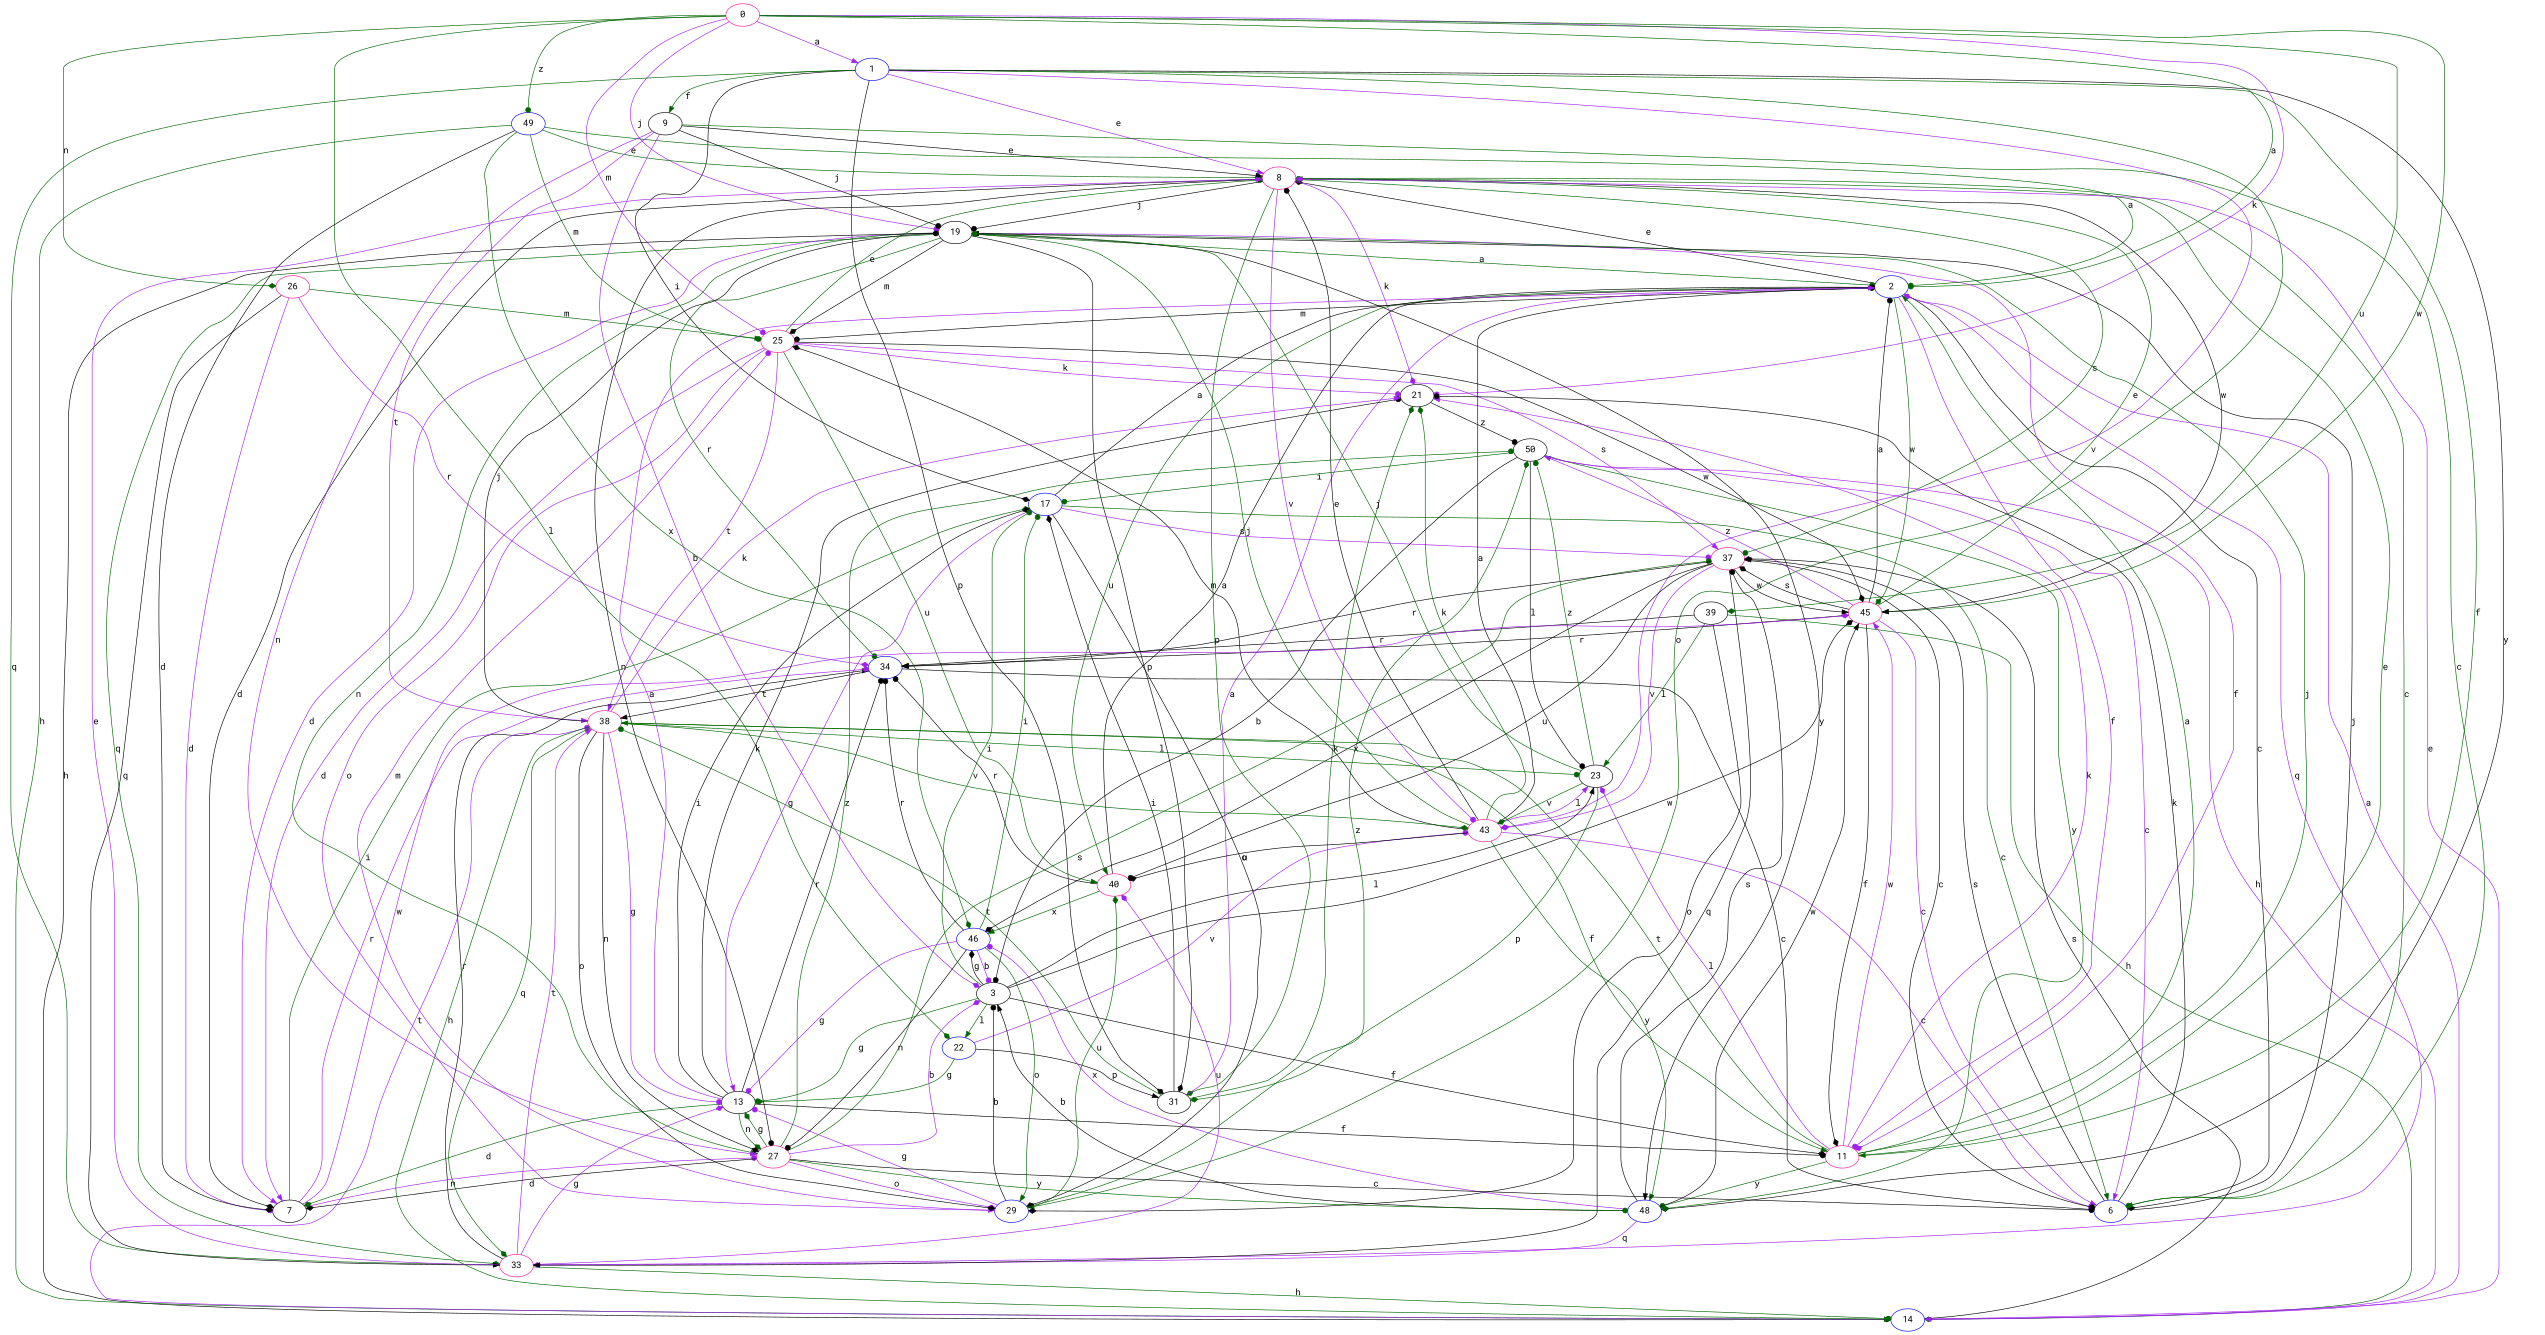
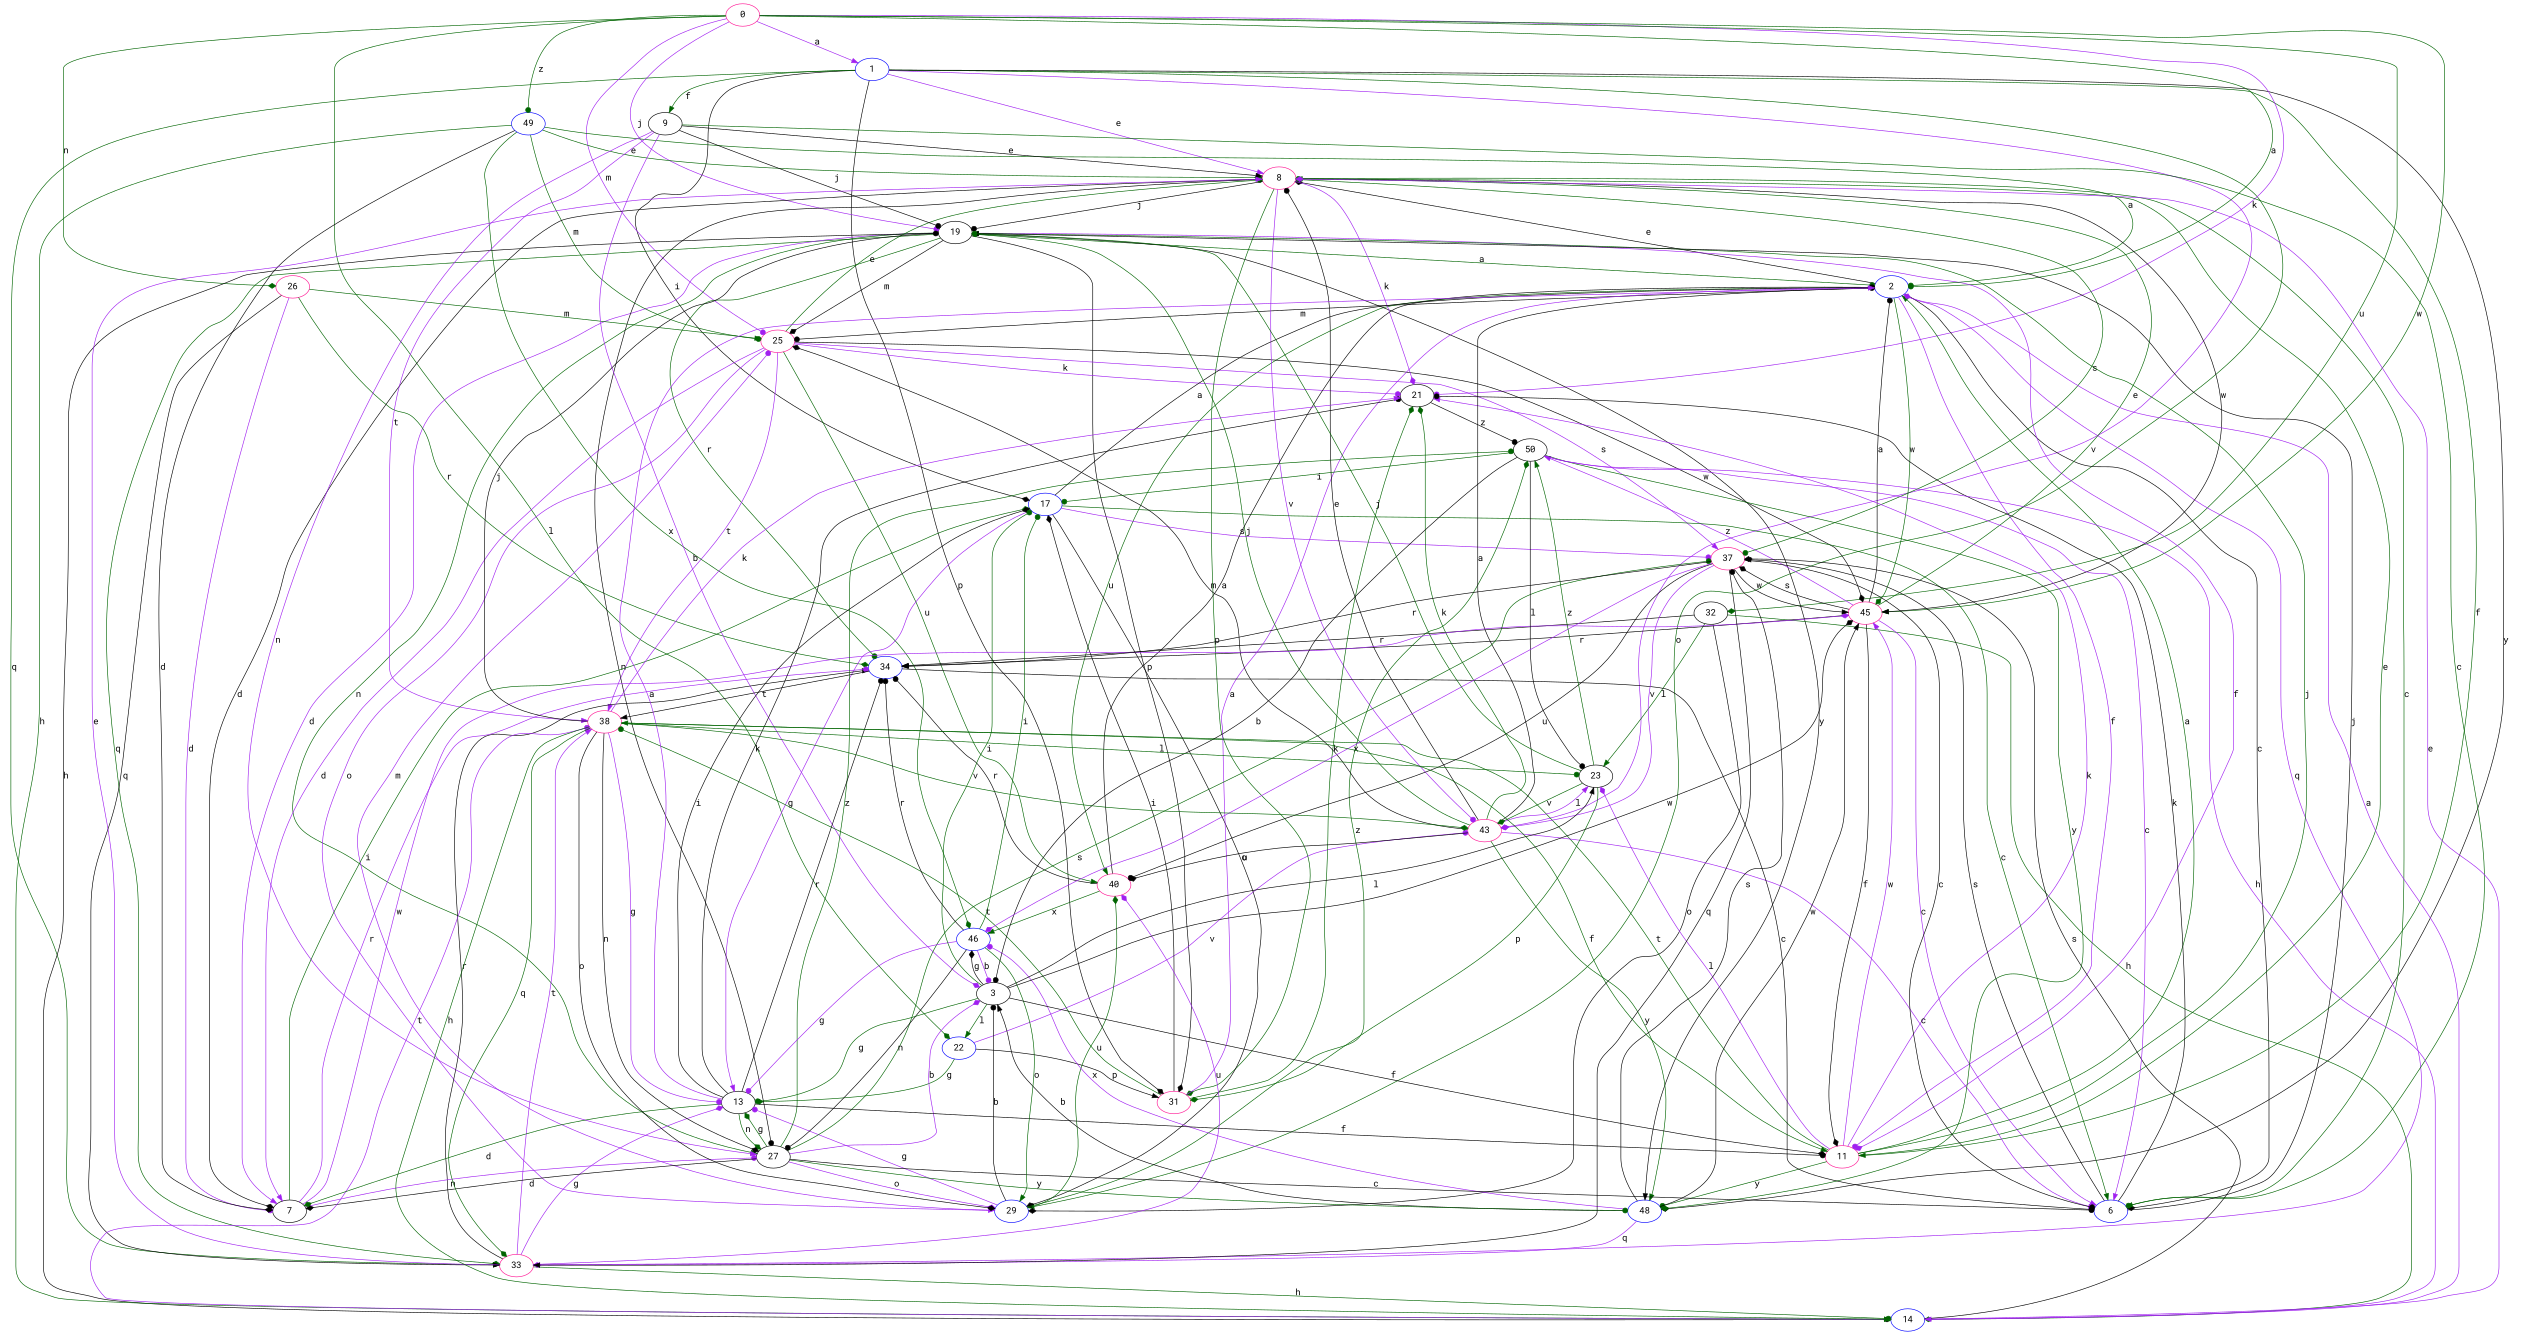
edge "26" -> "34": color purple -> darkgreen
node "39": label "39" -> "32"
edge "23" -> "50": arrowhead dot -> normal
edge "37" -> "46": color black -> purple
node "31": color black -> deeppink
node "27": color deeppink -> black
